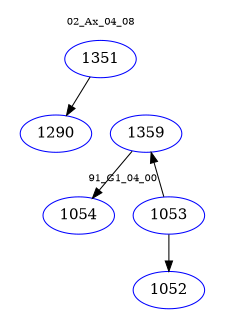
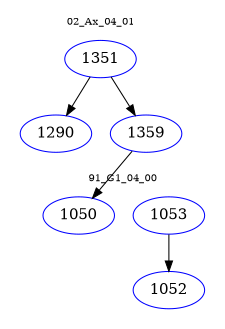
cluster "02_Ax_04_08": label "02_Ax_04_08" -> "02_Ax_04_01"
edge "1053" -> "1359": now "1351" -> "1359"
node "1054": label "1054" -> "1050"
